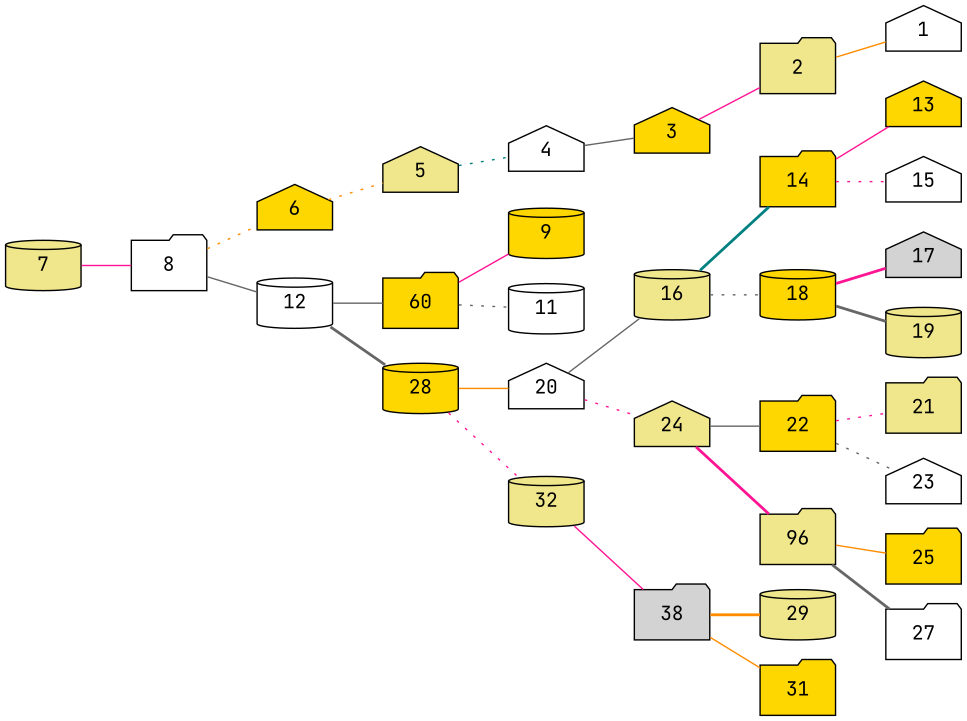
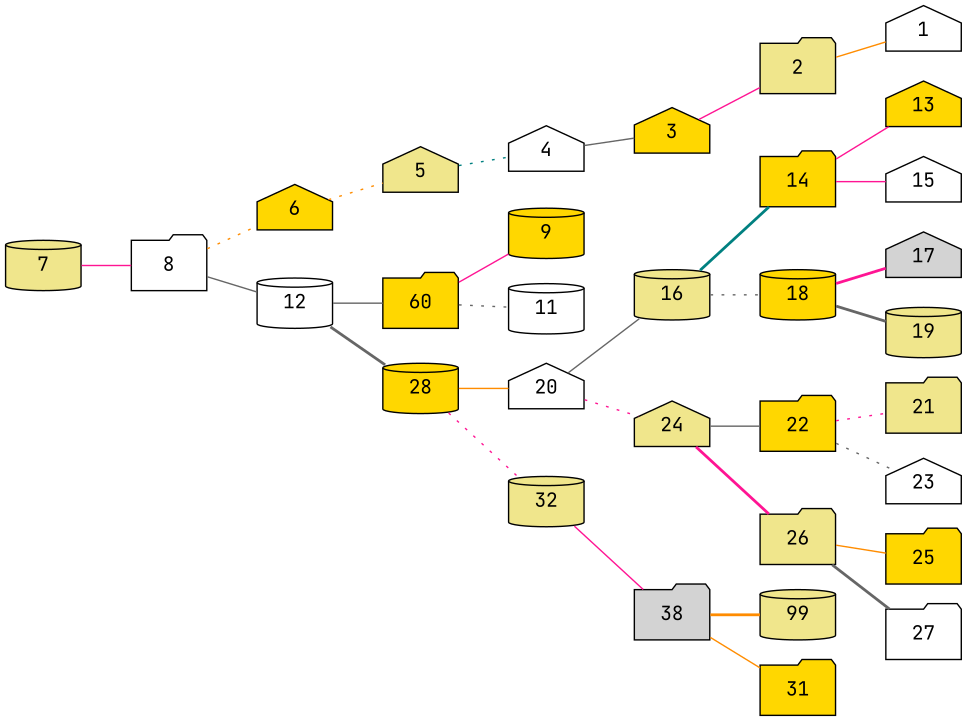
edge "14" -- "15": style dotted -> solid
node "96": label "96" -> "26"
node "29": label "29" -> "99"
